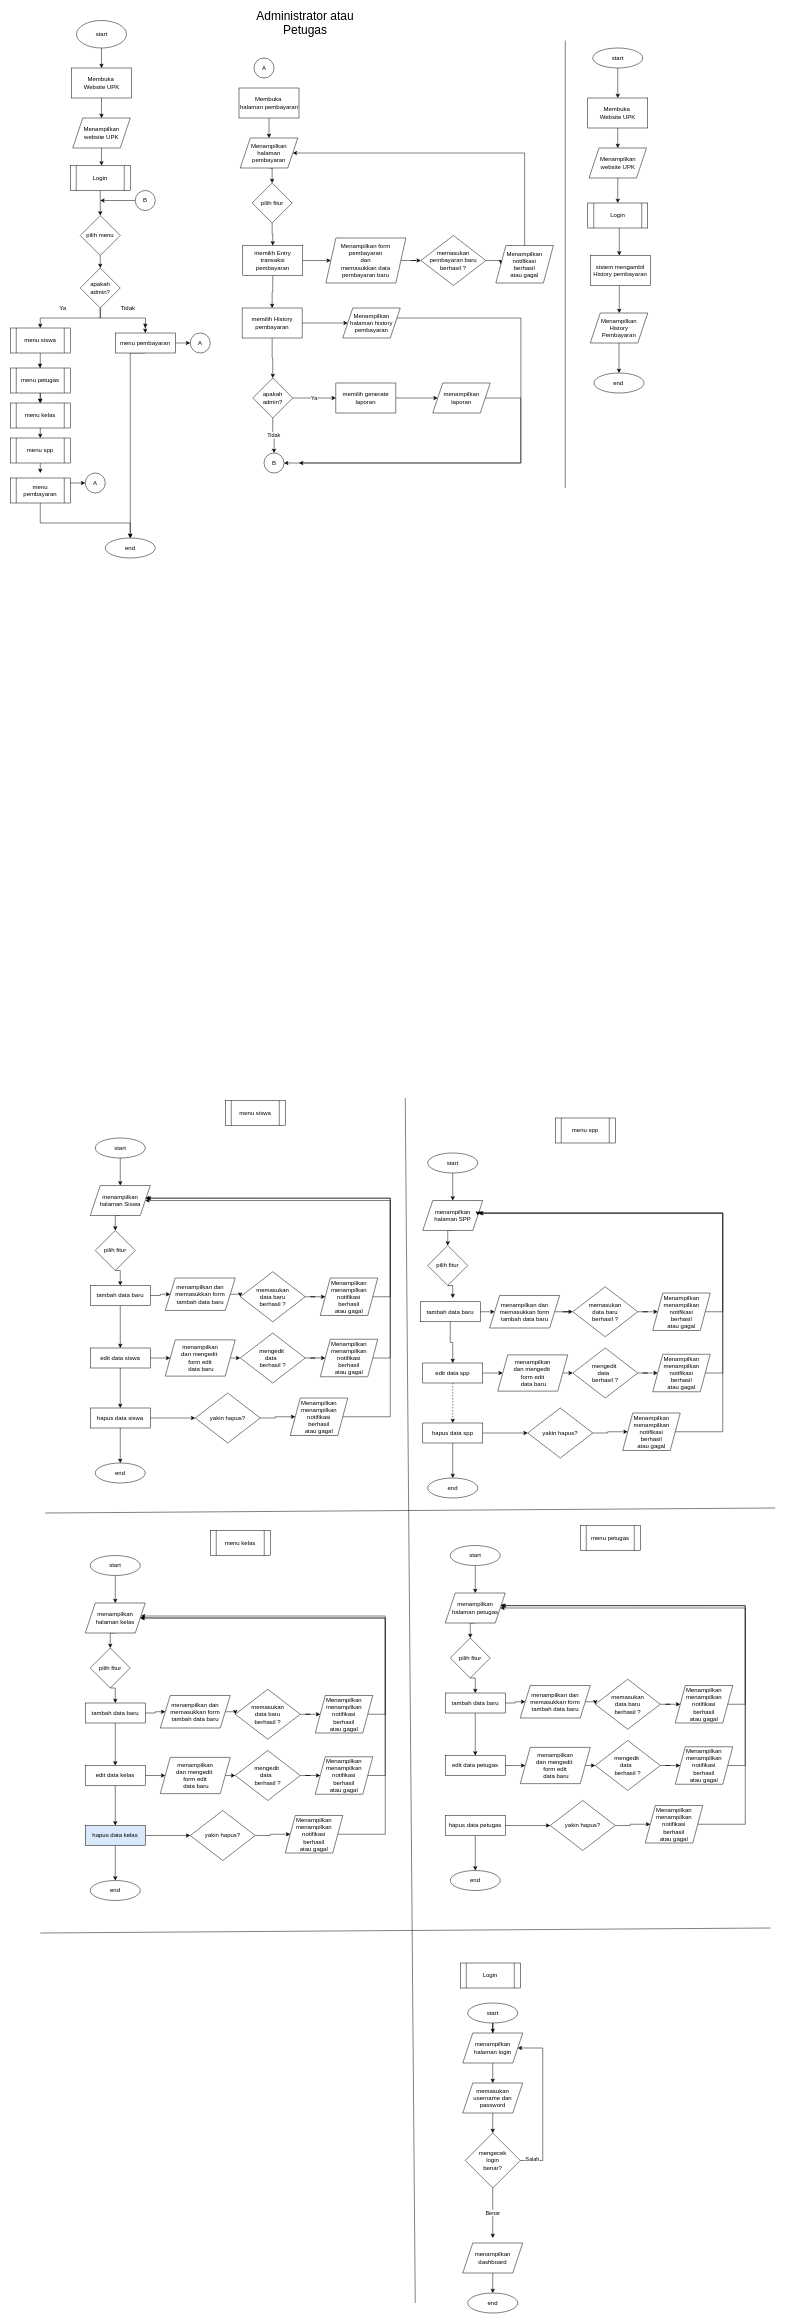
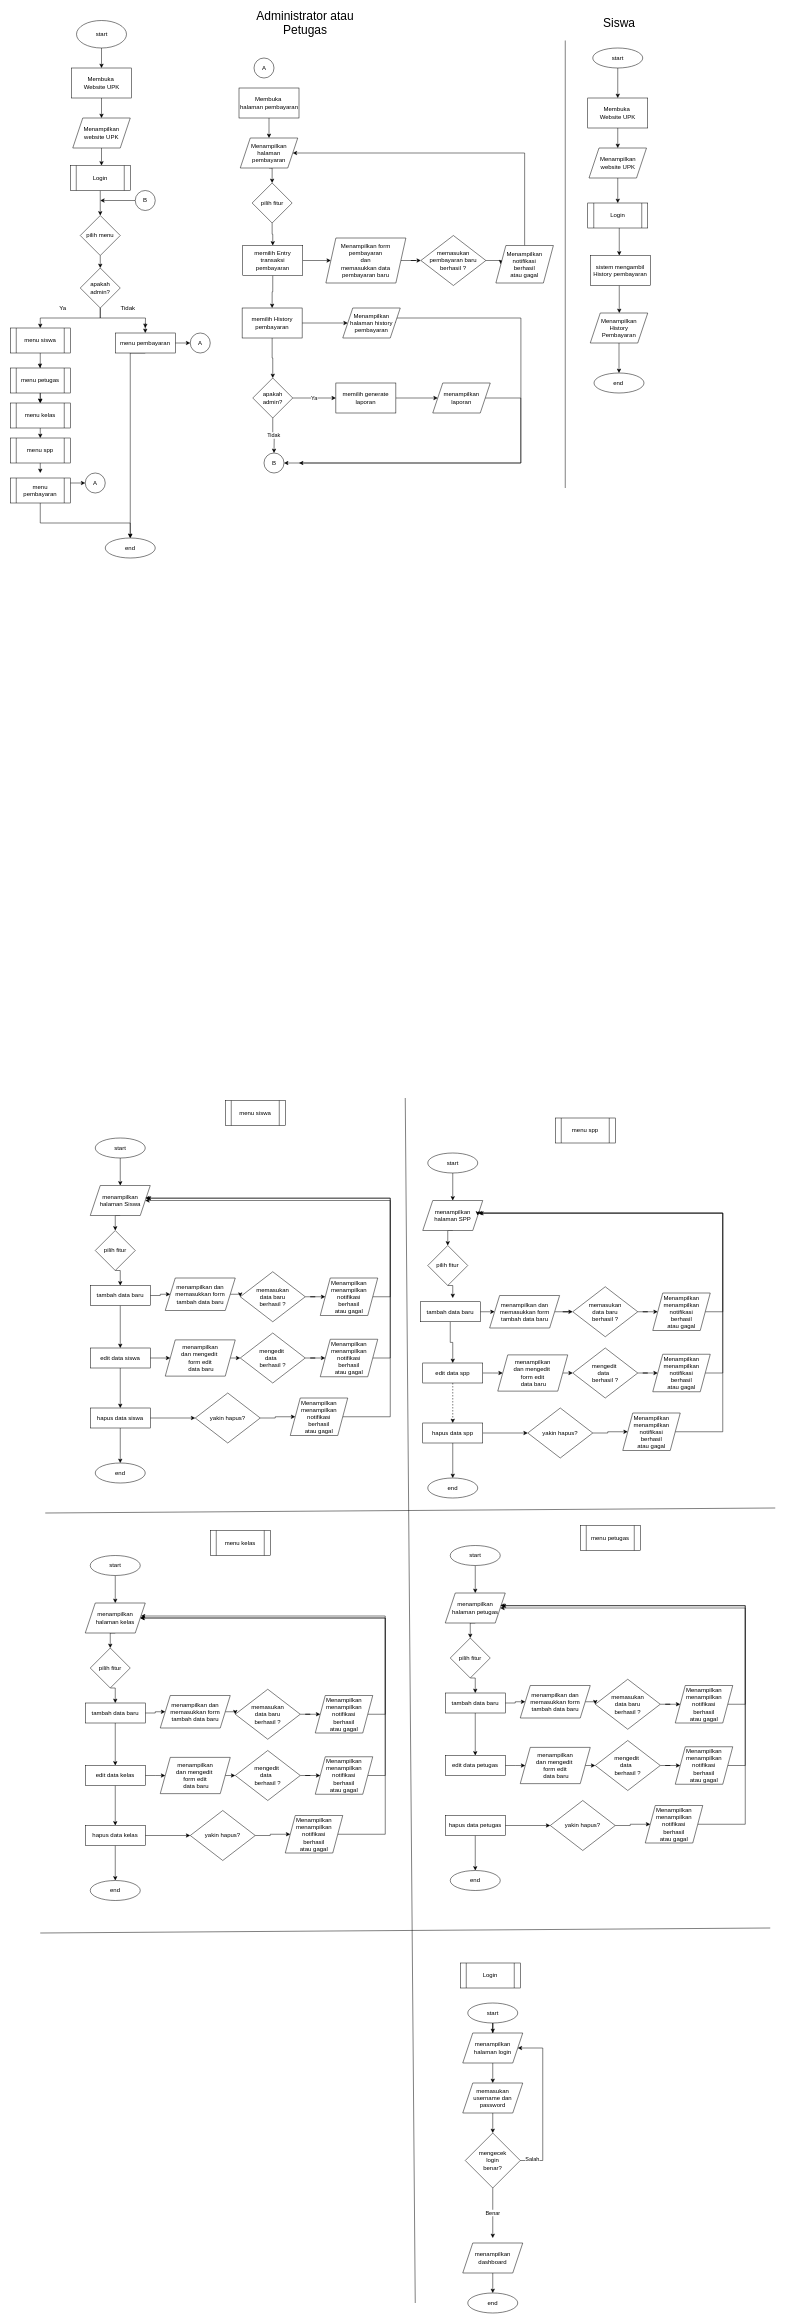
node "Siswa": added
node "hapus data kelas": fillcolor #dae8fc -> #ffffff
